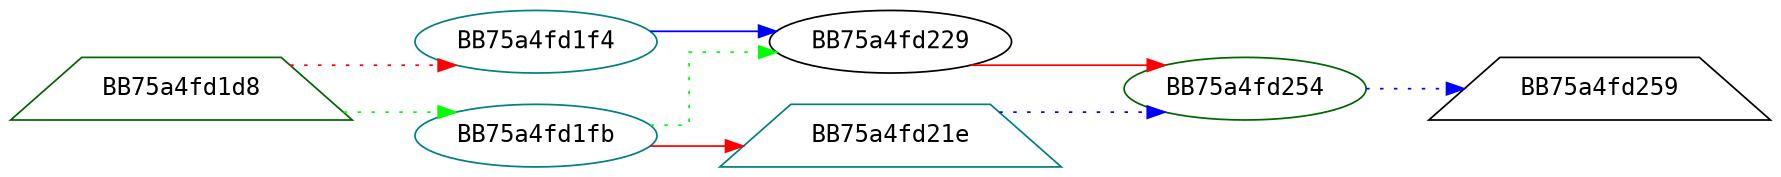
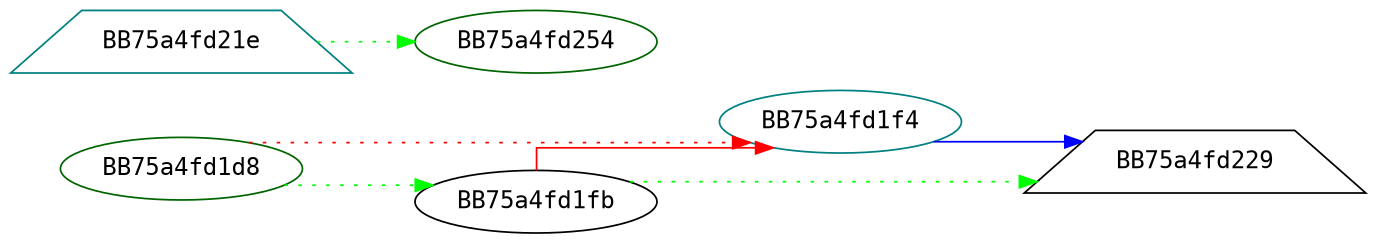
node "BB75a4fd229": shape ellipse -> trapezium
edge "BB75a4fd229" -> "BB75a4fd254": removed
node "BB75a4fd1d8": shape trapezium -> ellipse
node "BB75a4fd259": removed
edge "BB75a4fd21e" -> "BB75a4fd254": color blue -> green
node "BB75a4fd1fb": color teal -> black
edge "BB75a4fd1fb" -> "BB75a4fd21e": now "BB75a4fd1fb" -> "BB75a4fd1f4"
